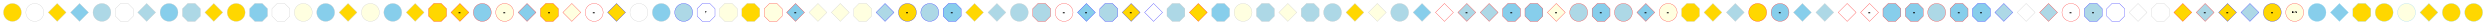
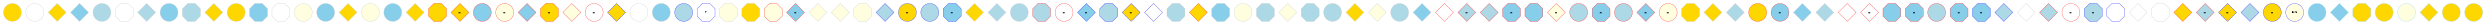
node "E/S": color red -> blue
